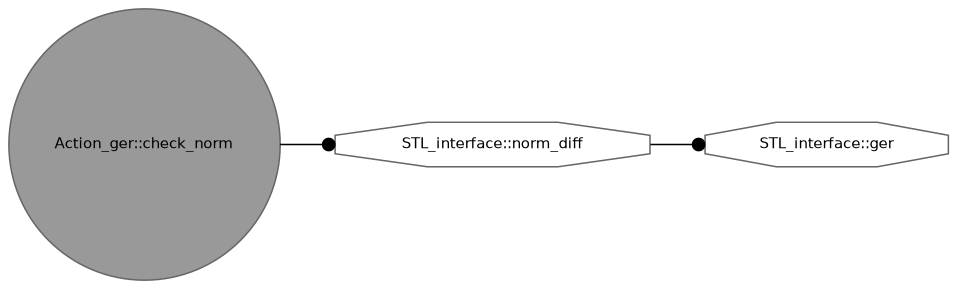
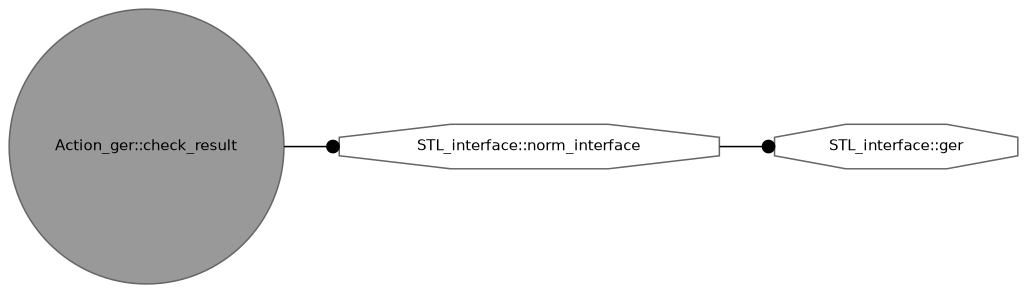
node "Action_ger::check_norm": label "Action_ger::check_norm" -> "Action_ger::check_result"
node "STL_interface::norm_diff": label "STL_interface::norm_diff" -> "STL_interface::norm_interface"
